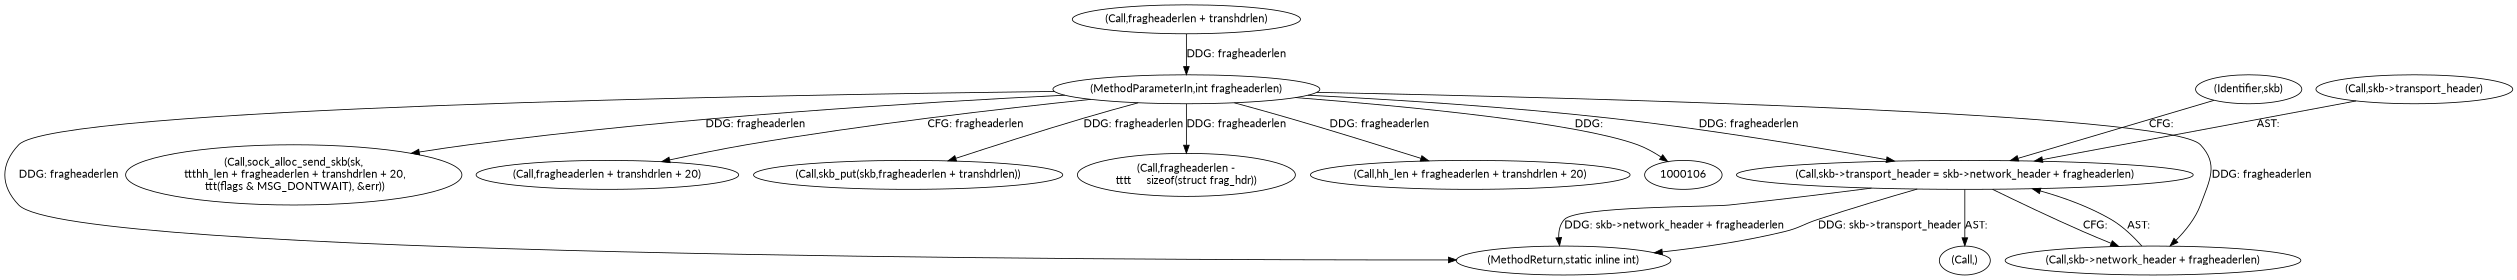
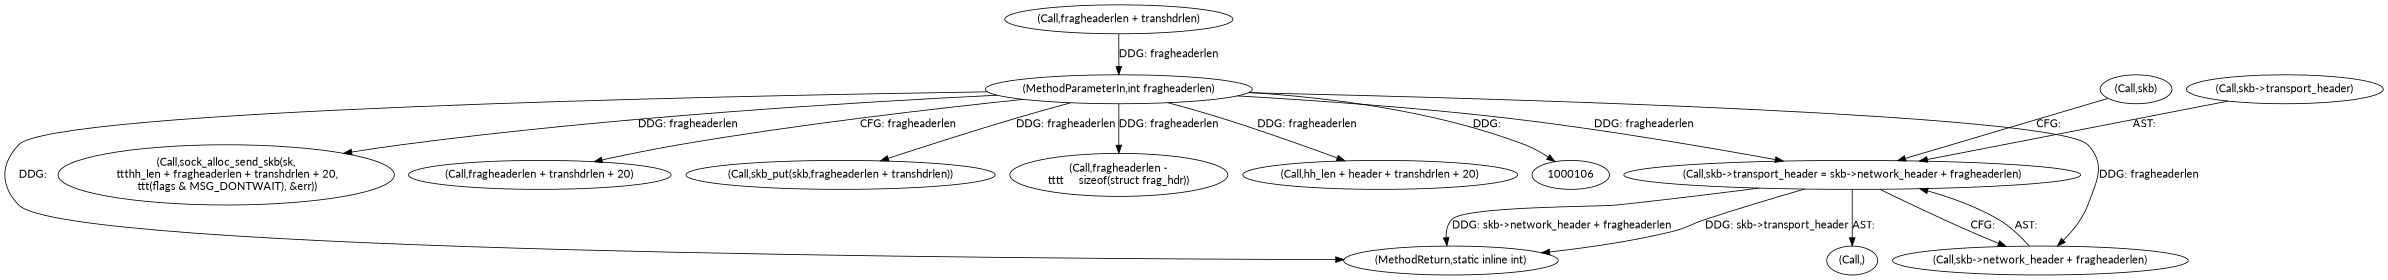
node "(Identifier,skb)": label "(Identifier,skb)" -> "(Call,skb)"
edge "(MethodParameterIn,int fragheaderlen)" -> "(MethodReturn,static inline int)": label "DDG: fragheaderlen" -> "DDG: "
node "(Call,hh_len + fragheaderlen + transhdrlen + 20)": label "(Call,hh_len + fragheaderlen + transhdrlen + 20)" -> "(Call,hh_len + header + transhdrlen + 20)"
